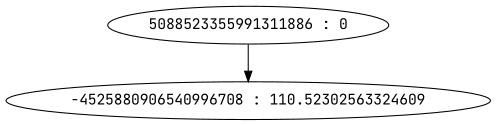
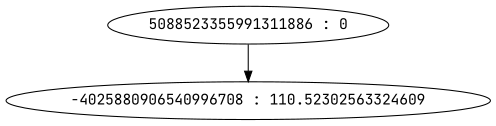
node "-4525880906540996708 : 110.52302563324609": label "-4525880906540996708 : 110.52302563324609" -> "-4025880906540996708 : 110.52302563324609"
